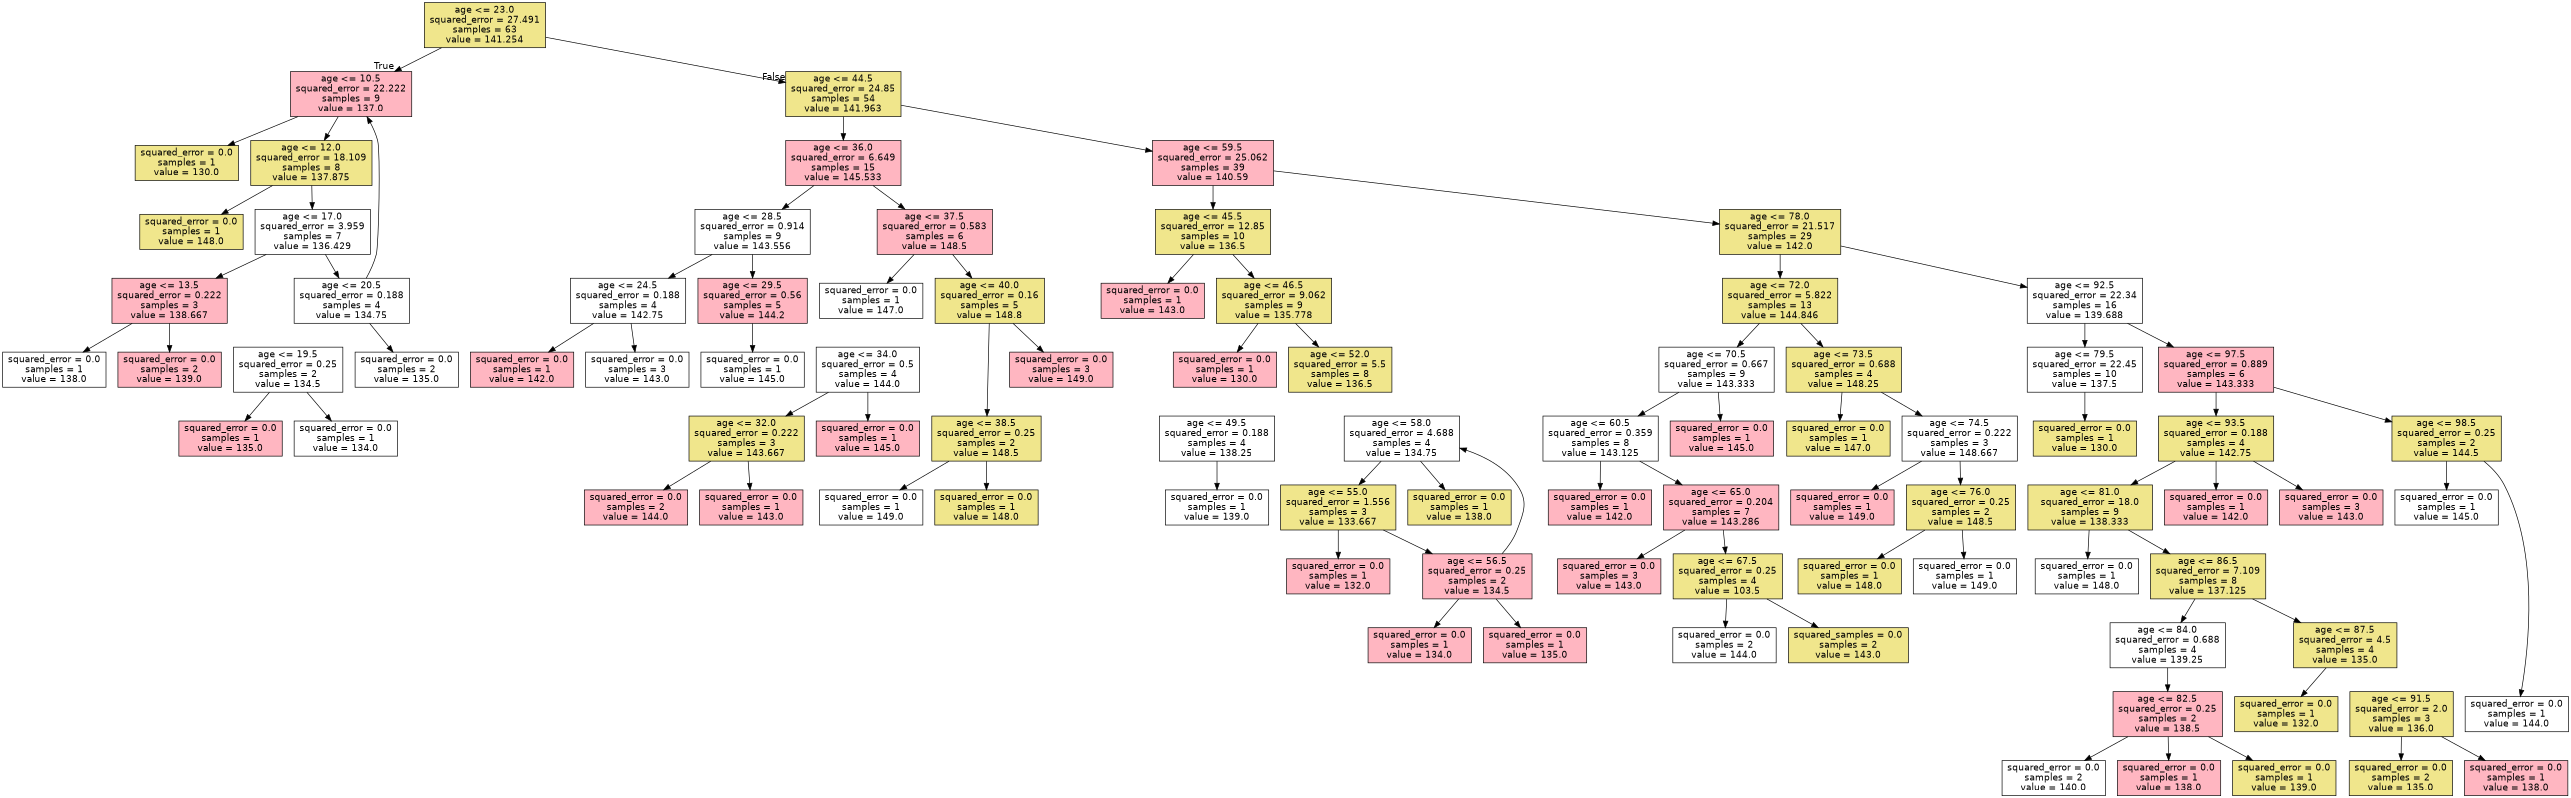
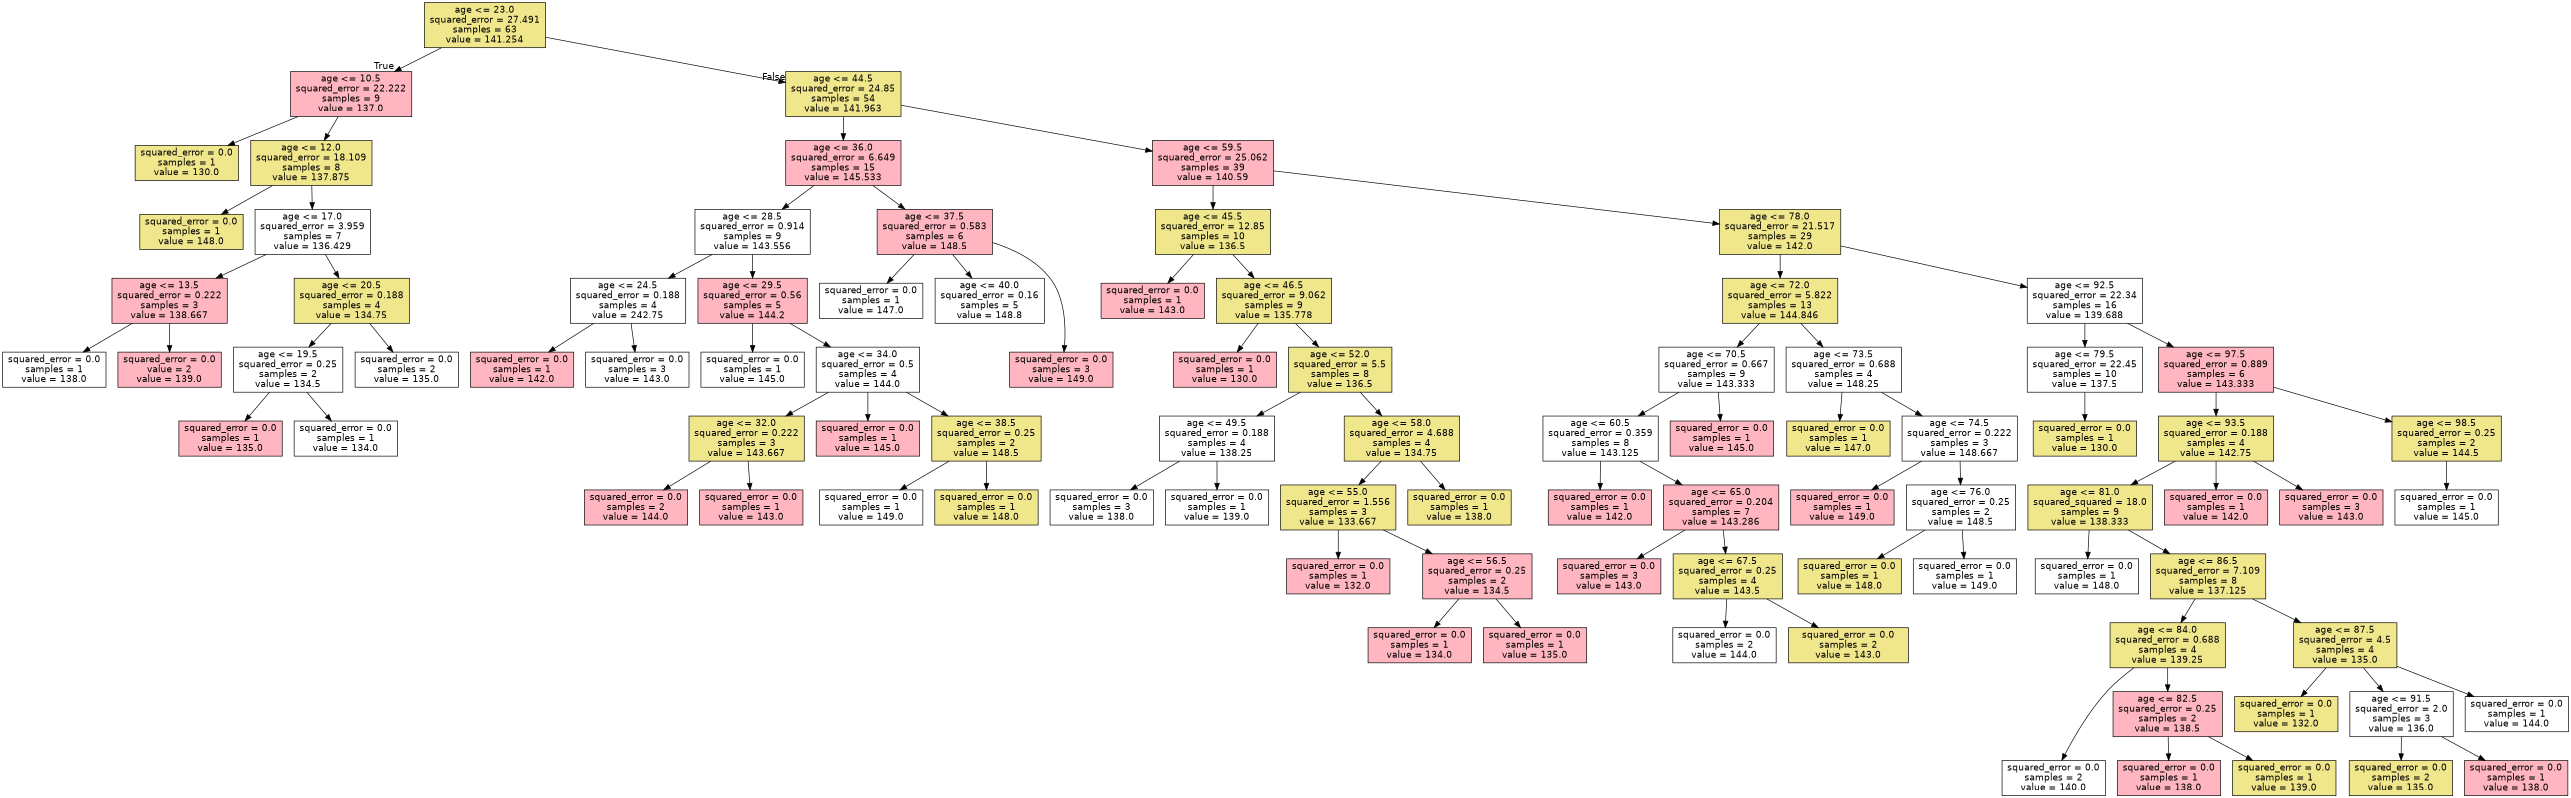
edge "age <= 20.5 squared_error = 0.188 samples = 4 value = 134.75" -> "age <= 10.5 squared_error = 22.222 samples = 9 value = 137.0": now "age <= 20.5 squared_error = 0.188 samples = 4 value = 134.75" -> "age <= 19.5 squared_error = 0.25 samples = 2 value = 134.5"
node "age <= 20.5 squared_error = 0.188 samples = 4 value = 134.75": fillcolor white -> khaki
node "age <= 24.5 squared_error = 0.188 samples = 4 value = 142.75": label "age <= 24.5 squared_error = 0.188 samples = 4 value = 142.75" -> "age <= 24.5 squared_error = 0.188 samples = 4 value = 242.75"
node "age <= 40.0 squared_error = 0.16 samples = 5 value = 148.8": fillcolor khaki -> white
edge "age <= 29.5 squared_error = 0.56 samples = 5 value = 144.2" -> "age <= 34.0 squared_error = 0.5 samples = 4 value = 144.0": added
edge "age <= 40.0 squared_error = 0.16 samples = 5 value = 148.8" -> "squared_error = 0.0 samples = 3 value = 149.0": now "age <= 37.5 squared_error = 0.583 samples = 6 value = 148.5" -> "squared_error = 0.0 samples = 3 value = 149.0"
edge "age <= 40.0 squared_error = 0.16 samples = 5 value = 148.8" -> "age <= 38.5 squared_error = 0.25 samples = 2 value = 148.5": now "age <= 34.0 squared_error = 0.5 samples = 4 value = 144.0" -> "age <= 38.5 squared_error = 0.25 samples = 2 value = 148.5"
node "squared_error = 0.0 samples = 2 value = 139.0": label "squared_error = 0.0 samples = 2 value = 139.0" -> "squared_error = 0.0 value = 2 value = 139.0"
node "age <= 73.5 squared_error = 0.688 samples = 4 value = 148.25": fillcolor khaki -> white
edge "age <= 52.0 squared_error = 5.5 samples = 8 value = 136.5" -> "age <= 49.5 squared_error = 0.188 samples = 4 value = 138.25": added
node "age <= 58.0 squared_error = 4.688 samples = 4 value = 134.75": fillcolor white -> khaki
edge "age <= 56.5 squared_error = 0.25 samples = 2 value = 134.5" -> "age <= 58.0 squared_error = 4.688 samples = 4 value = 134.75": now "age <= 52.0 squared_error = 5.5 samples = 8 value = 136.5" -> "age <= 58.0 squared_error = 4.688 samples = 4 value = 134.75"
node "squared_error = 0.0 samples = 3 value = 138.0": added
node "age <= 76.0 squared_error = 0.25 samples = 2 value = 148.5": fillcolor khaki -> white
node "age <= 81.0 squared_error = 18.0 samples = 9 value = 138.333": label "age <= 81.0 squared_error = 18.0 samples = 9 value = 138.333" -> "age <= 81.0 squared_squared = 18.0 samples = 9 value = 138.333"
edge "age <= 98.5 squared_error = 0.25 samples = 2 value = 144.5" -> "squared_error = 0.0 samples = 1 value = 144.0": now "age <= 87.5 squared_error = 4.5 samples = 4 value = 135.0" -> "squared_error = 0.0 samples = 1 value = 144.0"
node "age <= 67.5 squared_error = 0.25 samples = 4 value = 103.5": label "age <= 67.5 squared_error = 0.25 samples = 4 value = 103.5" -> "age <= 67.5 squared_error = 0.25 samples = 4 value = 143.5"
node "squared_samples = 0.0 samples = 2 value = 143.0": label "squared_samples = 0.0 samples = 2 value = 143.0" -> "squared_error = 0.0 samples = 2 value = 143.0"
node "age <= 84.0 squared_error = 0.688 samples = 4 value = 139.25": fillcolor white -> khaki
edge "age <= 87.5 squared_error = 4.5 samples = 4 value = 135.0" -> "age <= 91.5 squared_error = 2.0 samples = 3 value = 136.0": added
node "age <= 91.5 squared_error = 2.0 samples = 3 value = 136.0": fillcolor khaki -> white
edge "age <= 82.5 squared_error = 0.25 samples = 2 value = 138.5" -> "squared_error = 0.0 samples = 2 value = 140.0": now "age <= 84.0 squared_error = 0.688 samples = 4 value = 139.25" -> "squared_error = 0.0 samples = 2 value = 140.0"
